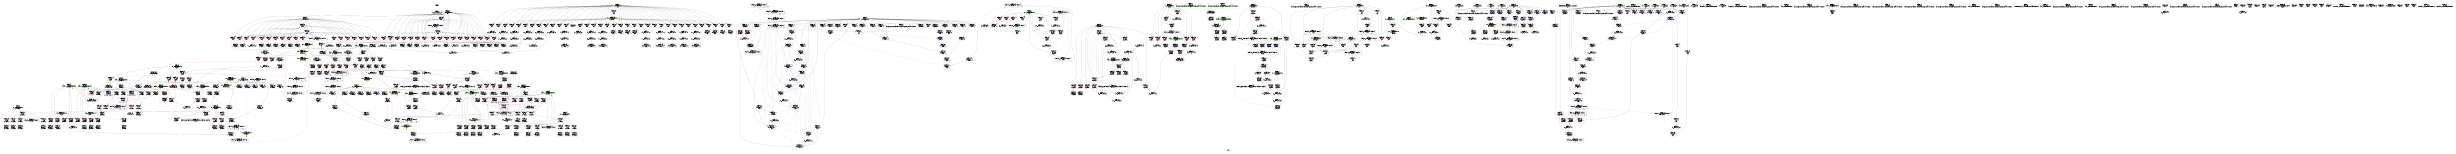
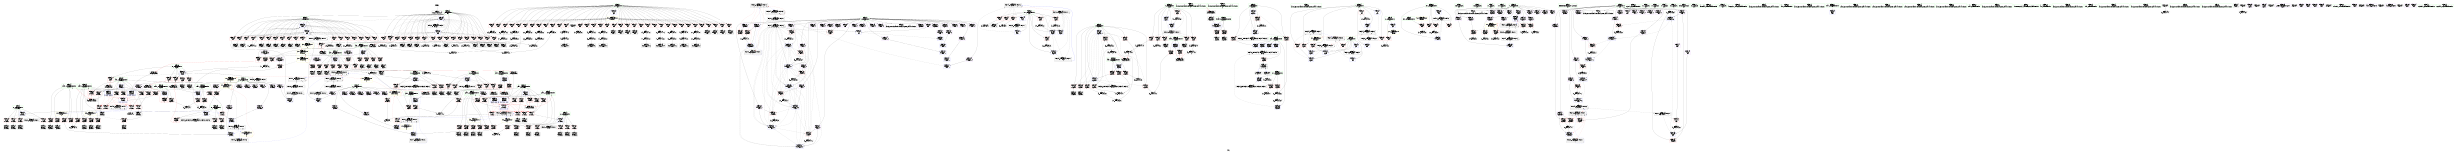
node "NodeID: 491": added
